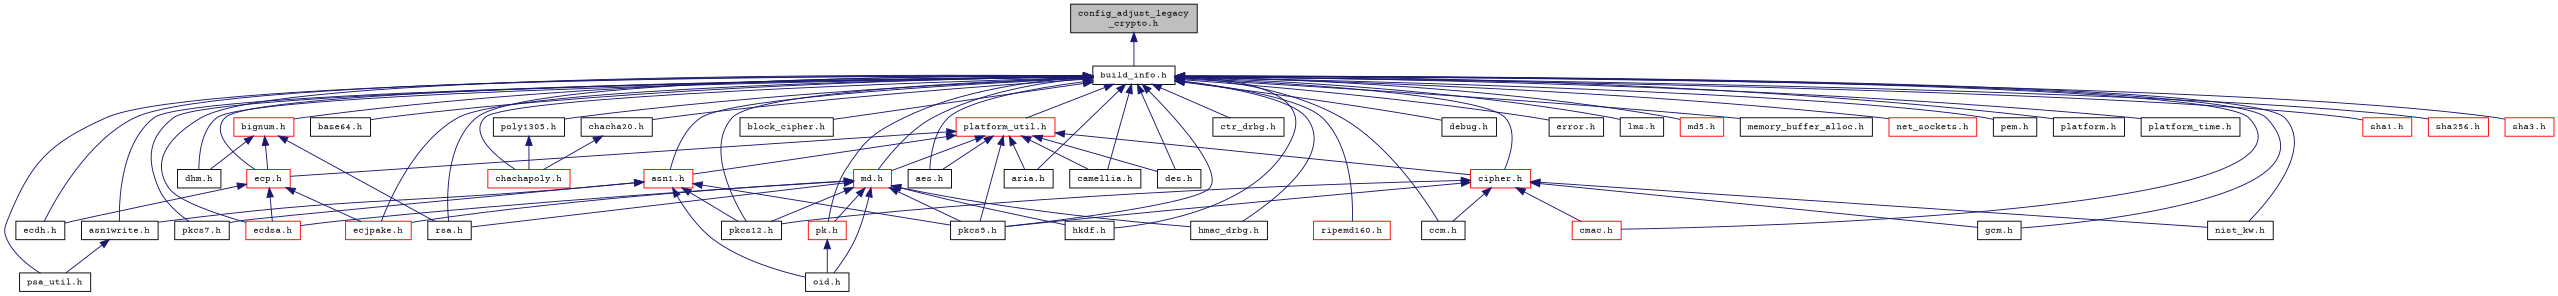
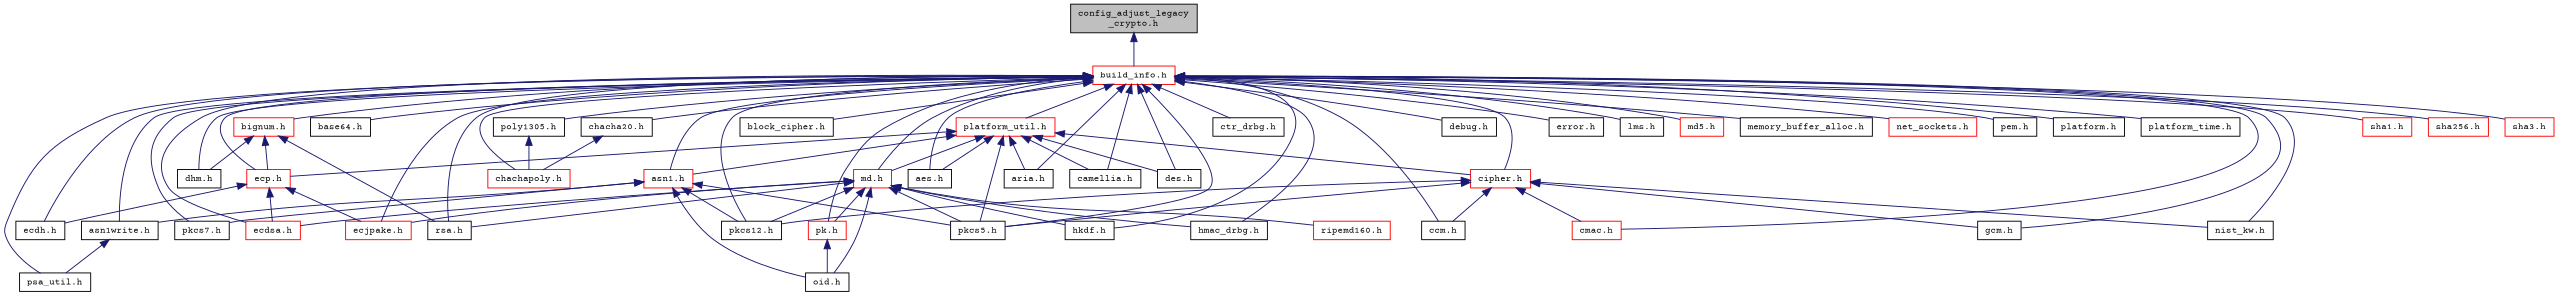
node "build_info.h": color black -> red
edge "ripemd160.h" -> "build_info.h": now "ripemd160.h" -> "md.h"
